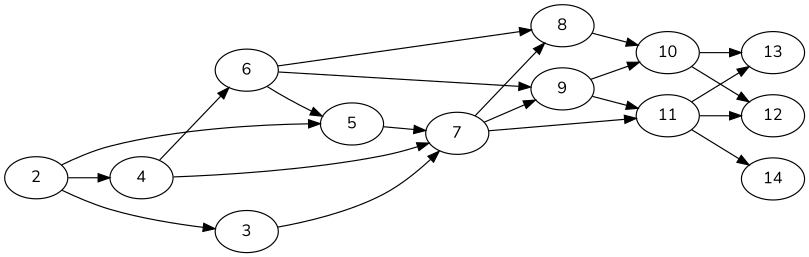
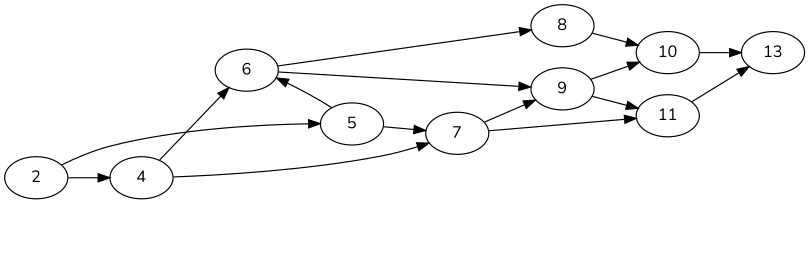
edge "7" -> "8": removed
edge "6" -> "5": reversed
node "12": removed
node "14": removed
node "3": removed
